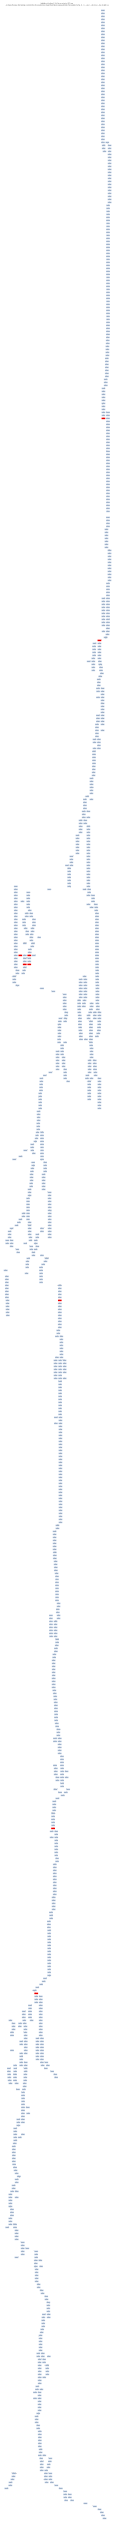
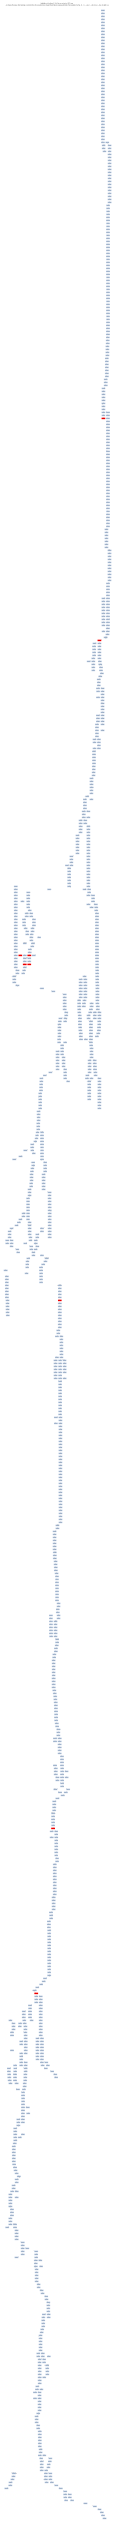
node "0x08078584": added
